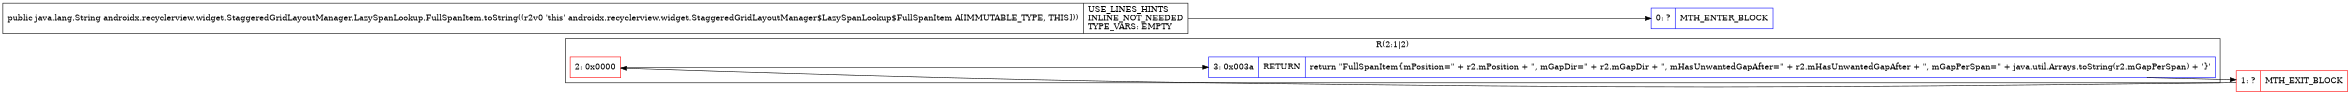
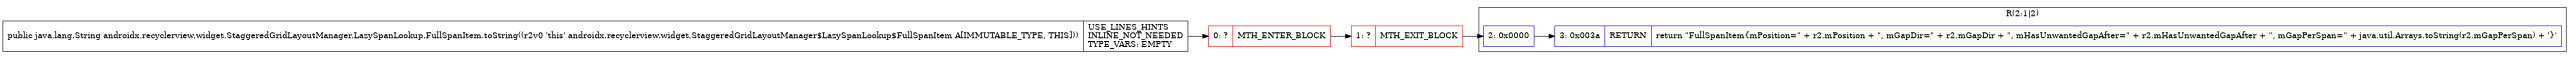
node "0: ?": color blue -> red
node "2: 0x0000": color red -> blue
edge "3: 0x003a" -> "1: ?": now "0: ?" -> "1: ?"
